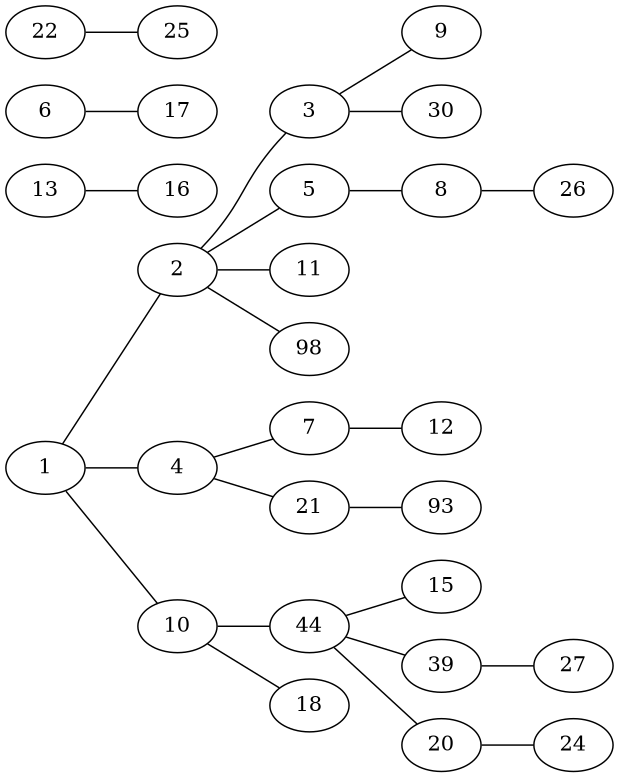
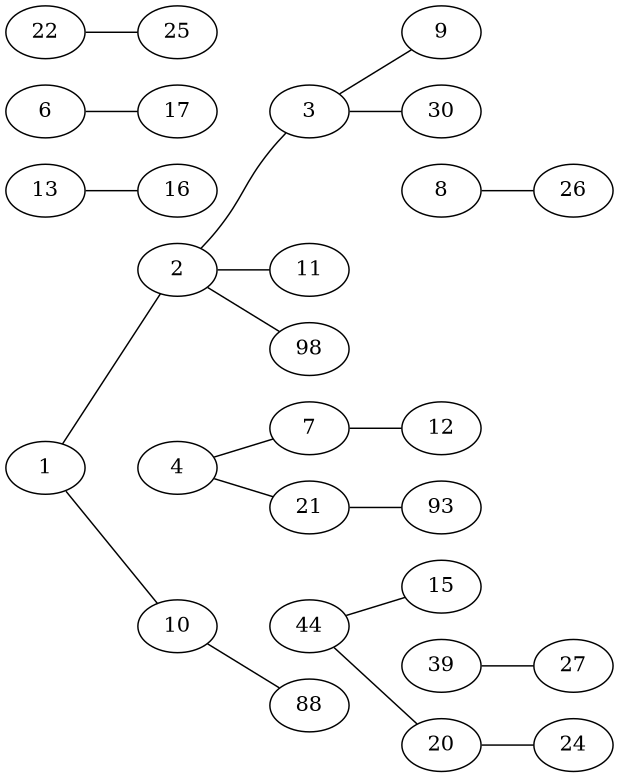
node "5": removed
edge "1" -- "4": removed
edge "10" -- "44": removed
edge "44" -- "39": removed
node "18": label "18" -> "88"
